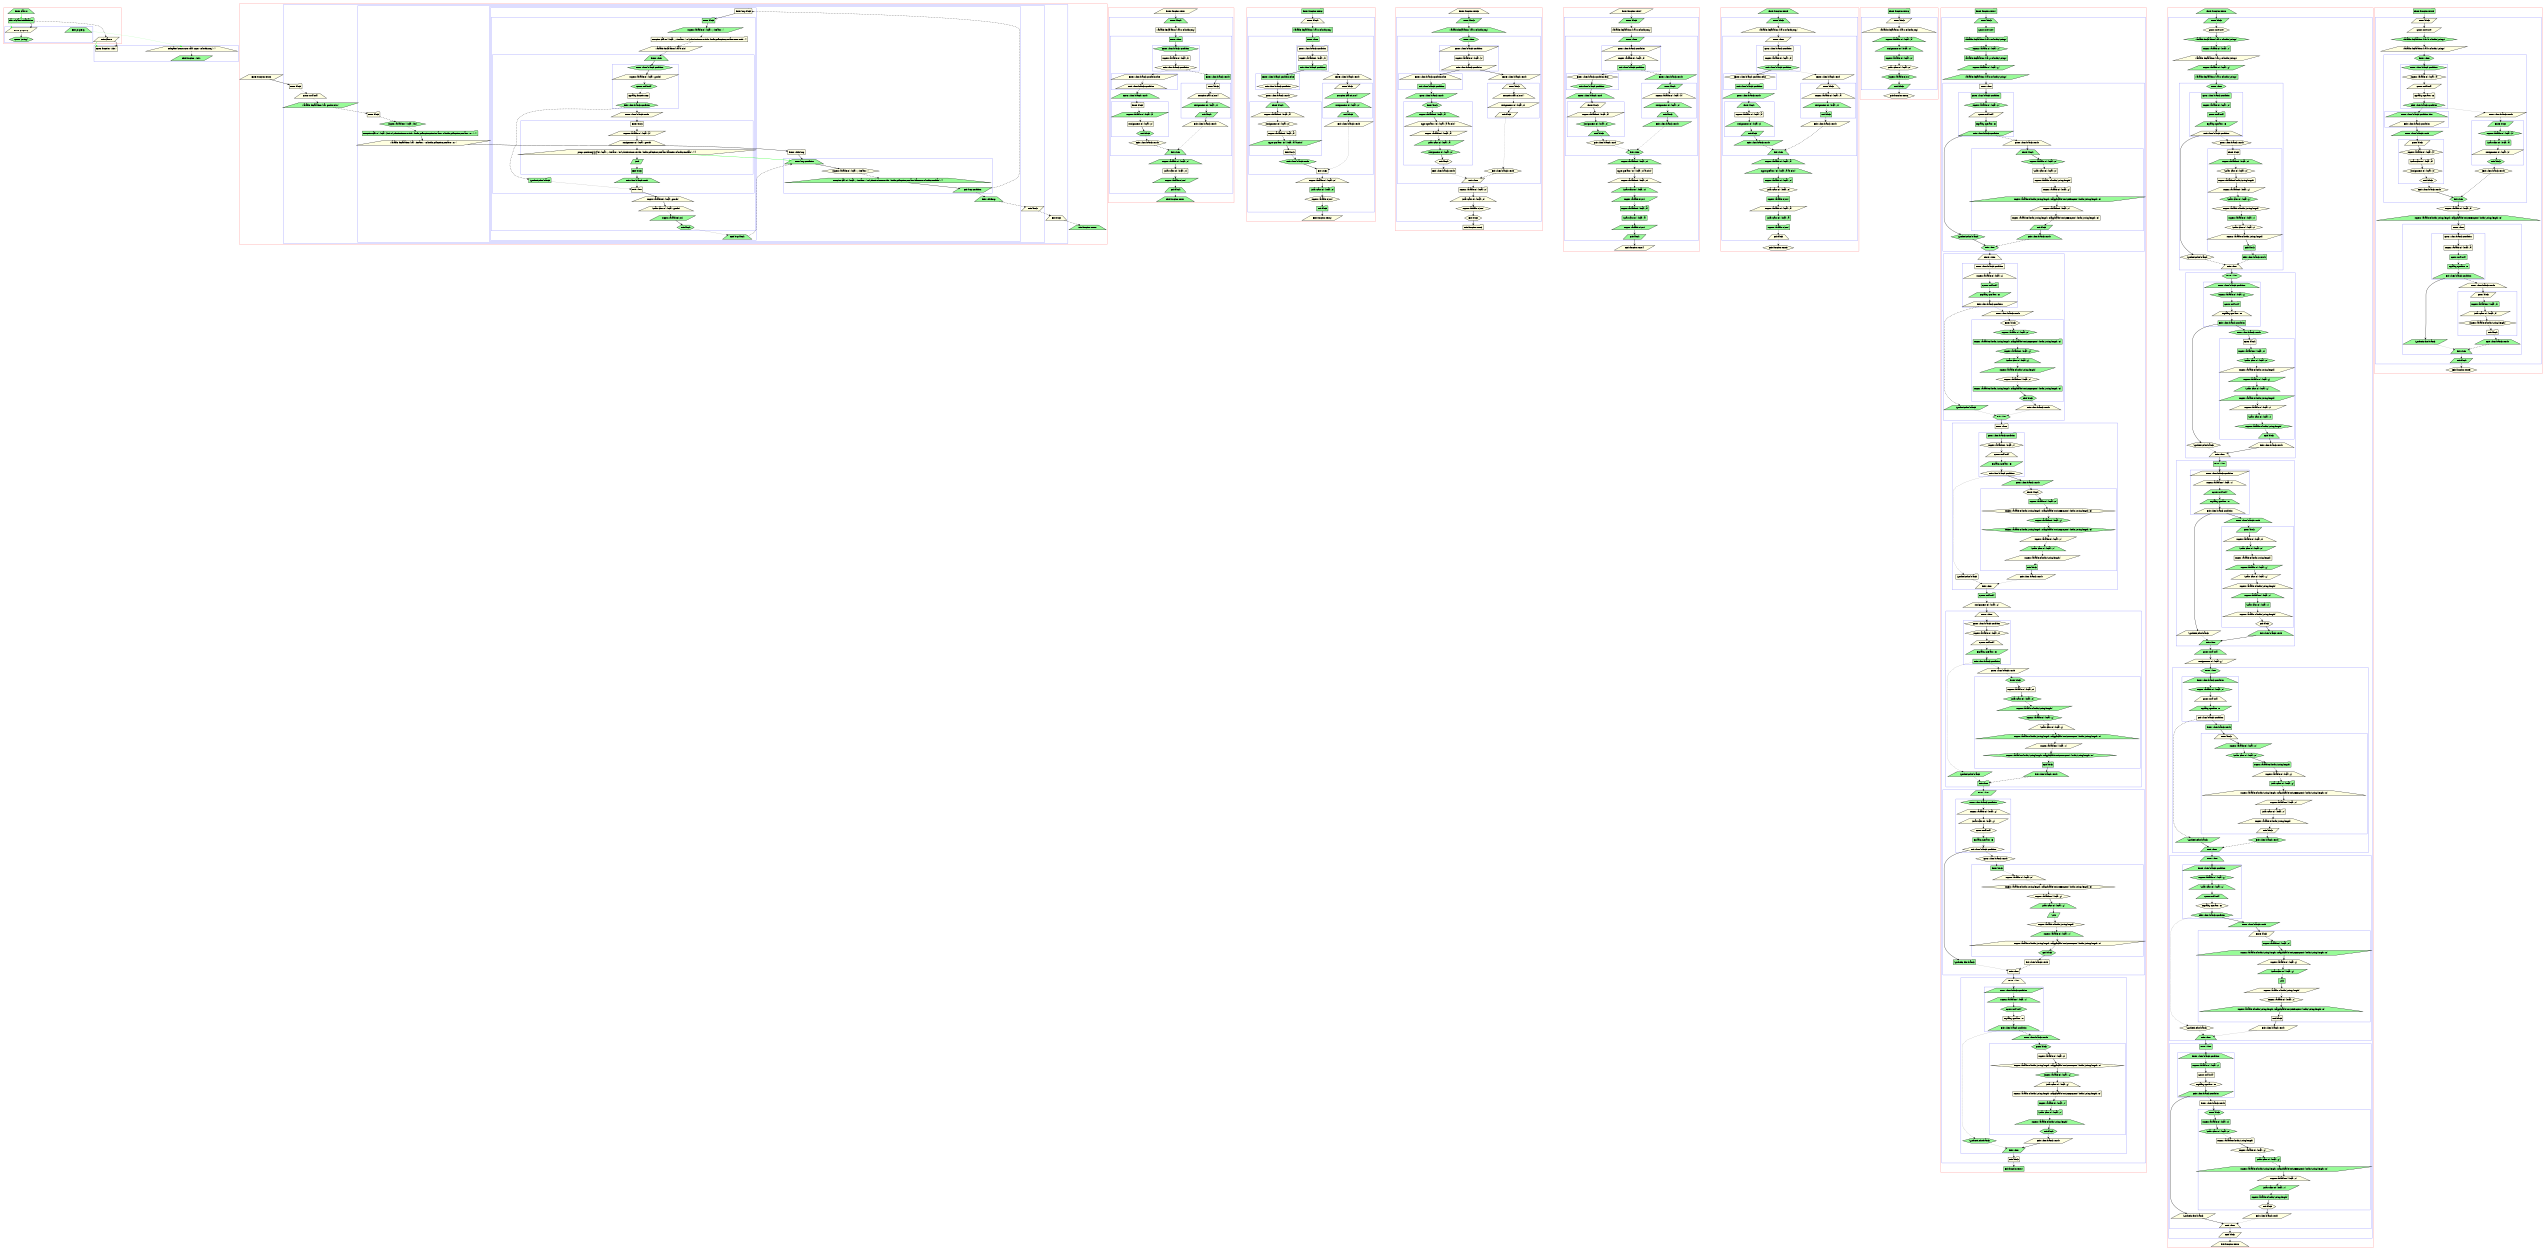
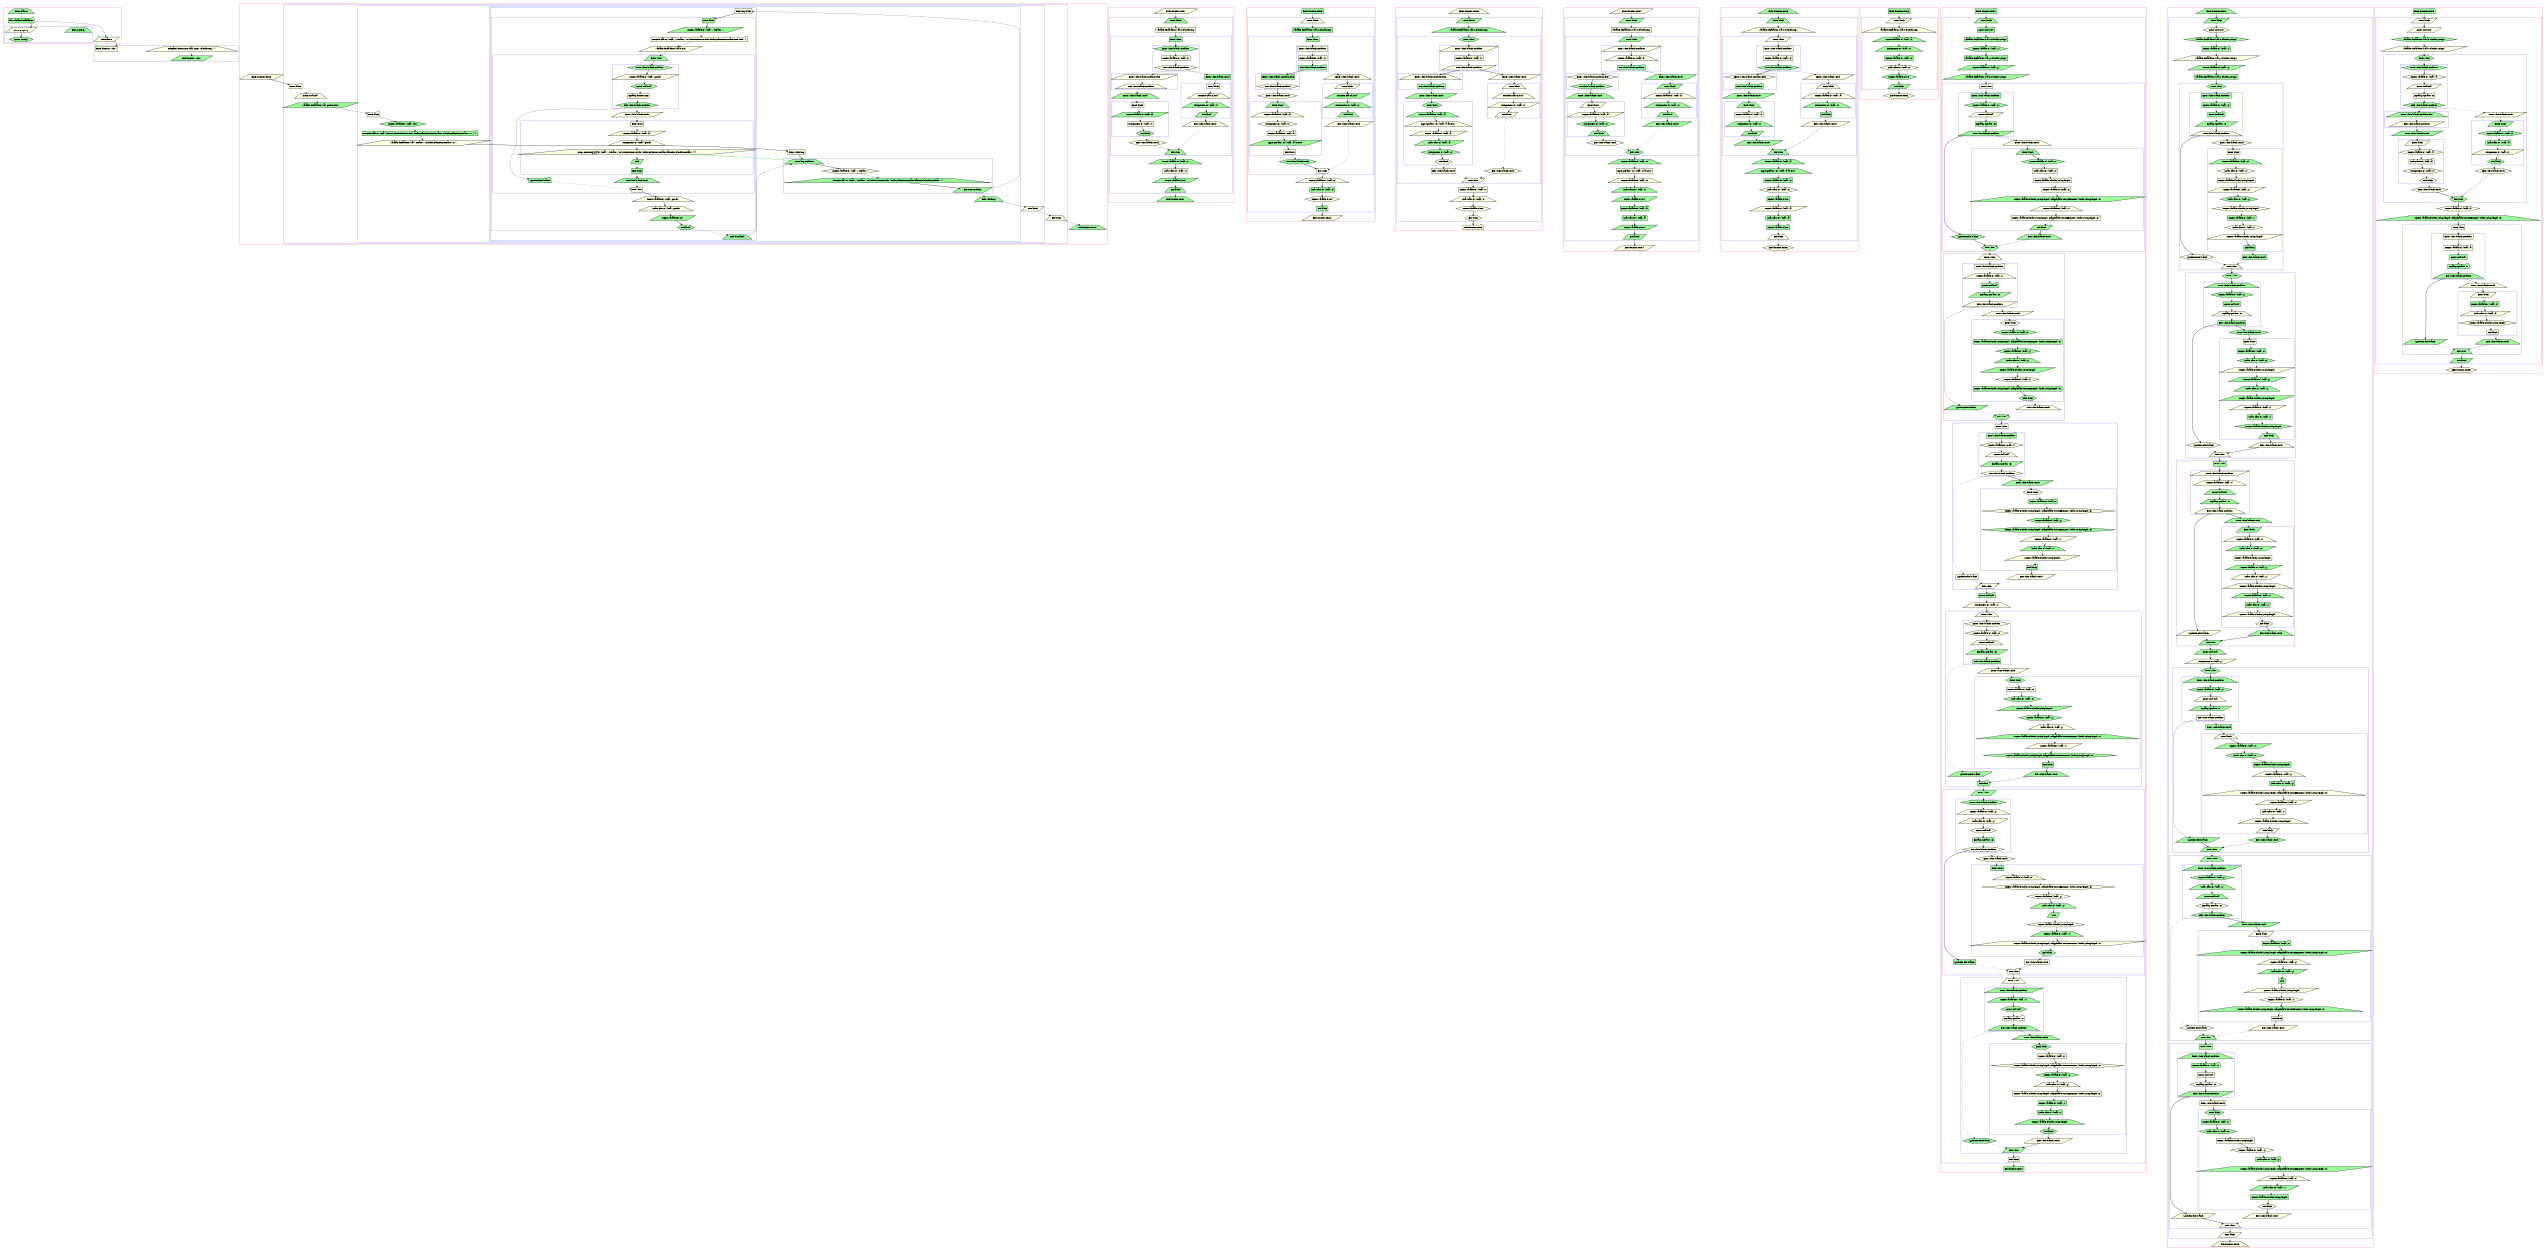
edge "Exit property" -> "Delegated constructor call: super<R|kotlin/Any|>()": now "Exit property" -> "Exit class A"
